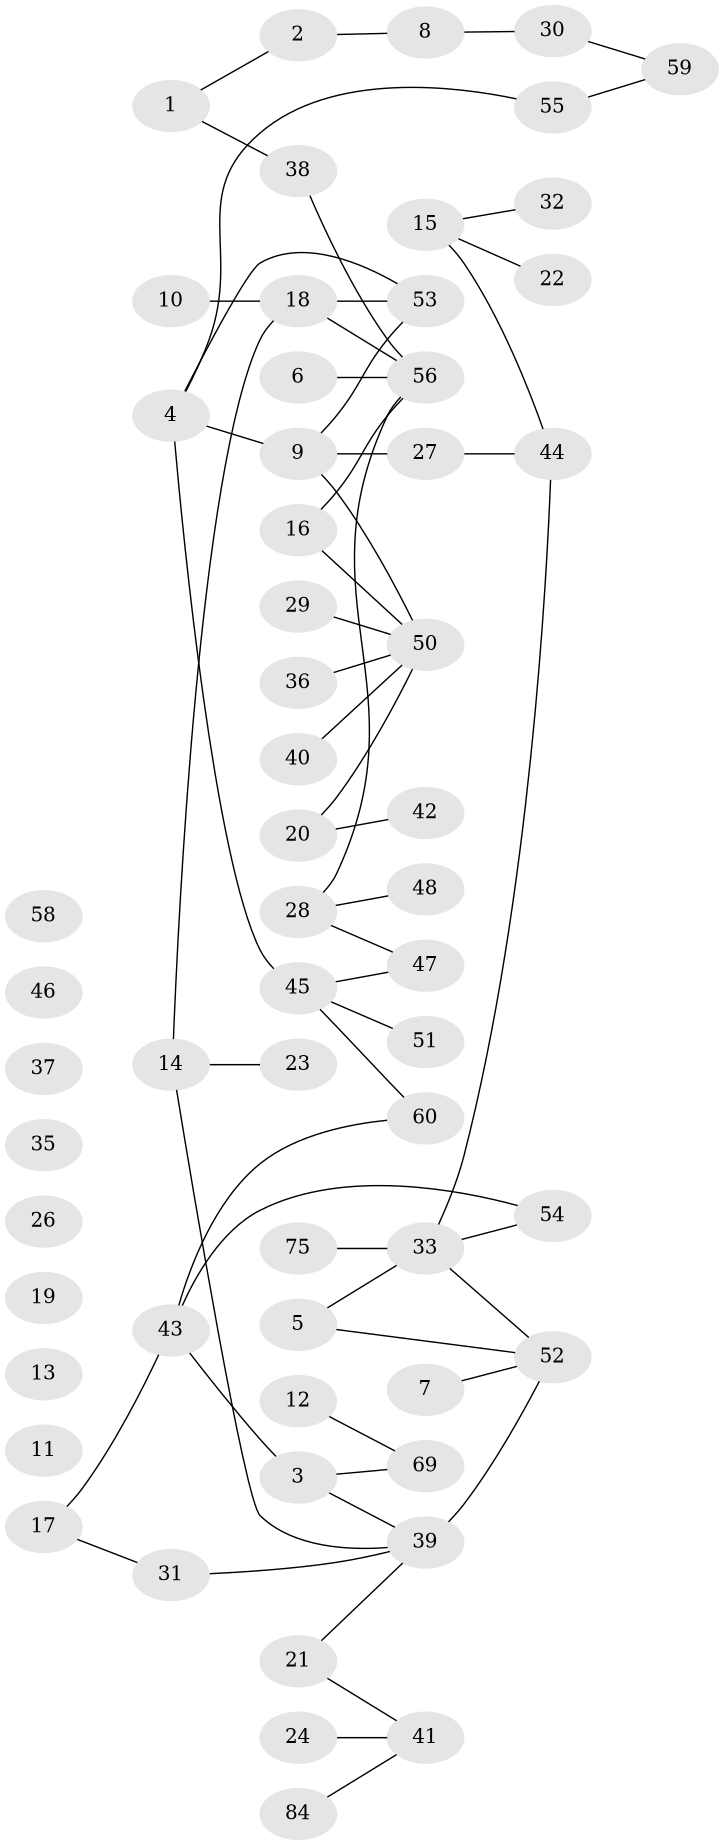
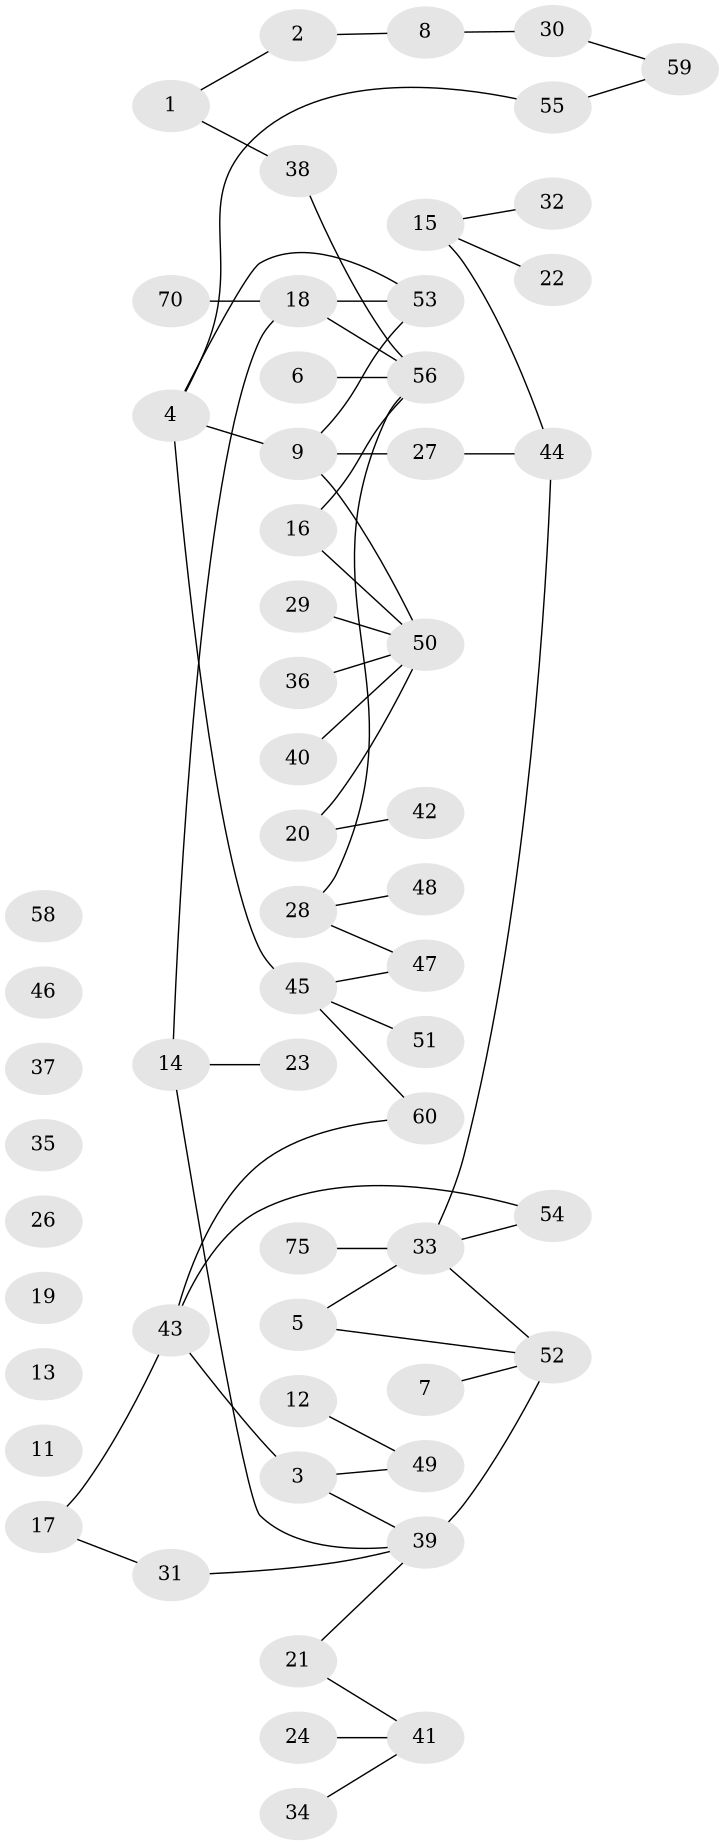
node "10": label "10" -> "70"
node "69": label "69" -> "49"
node "84": label "84" -> "34"
